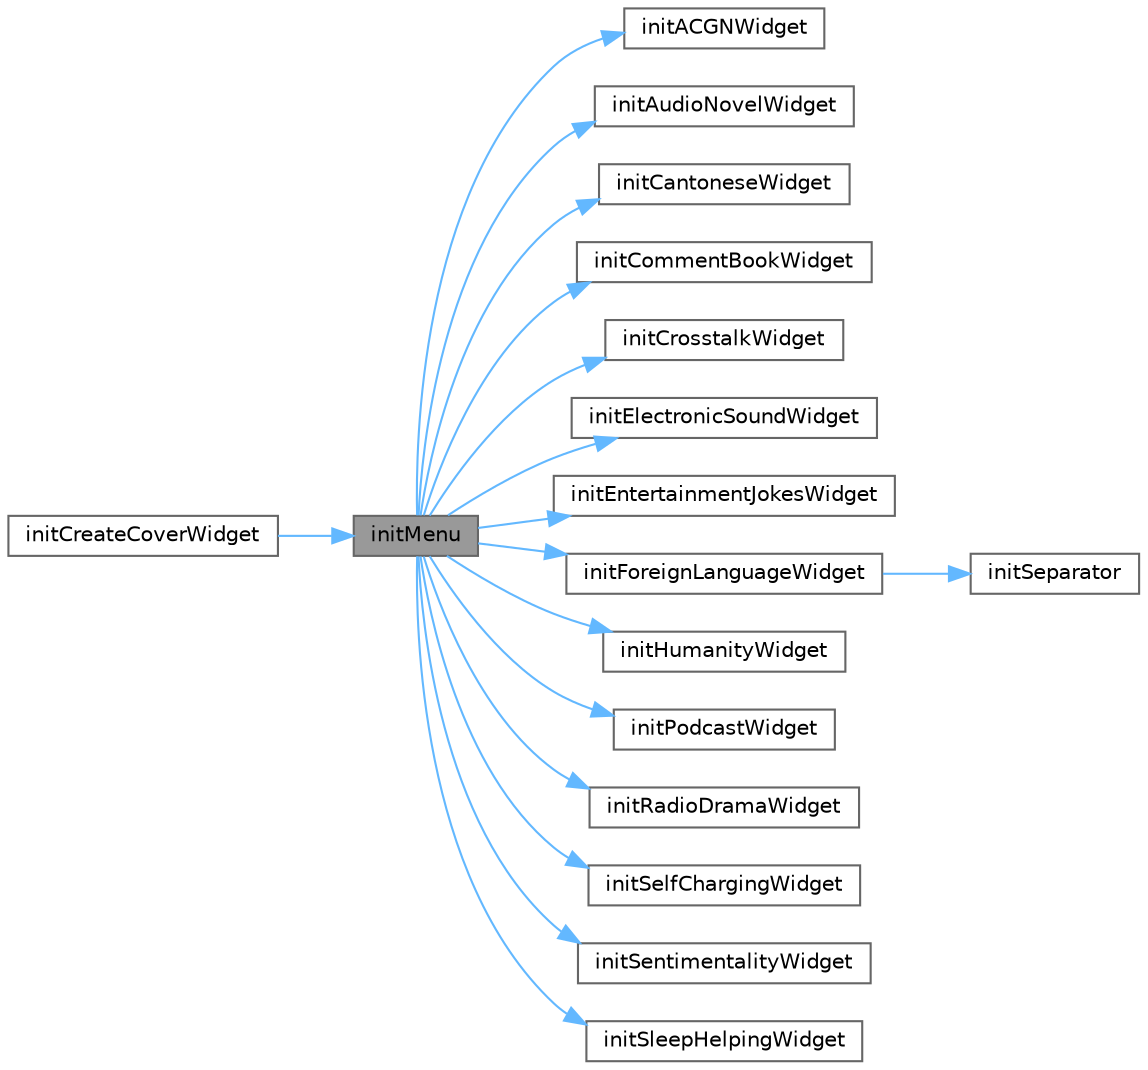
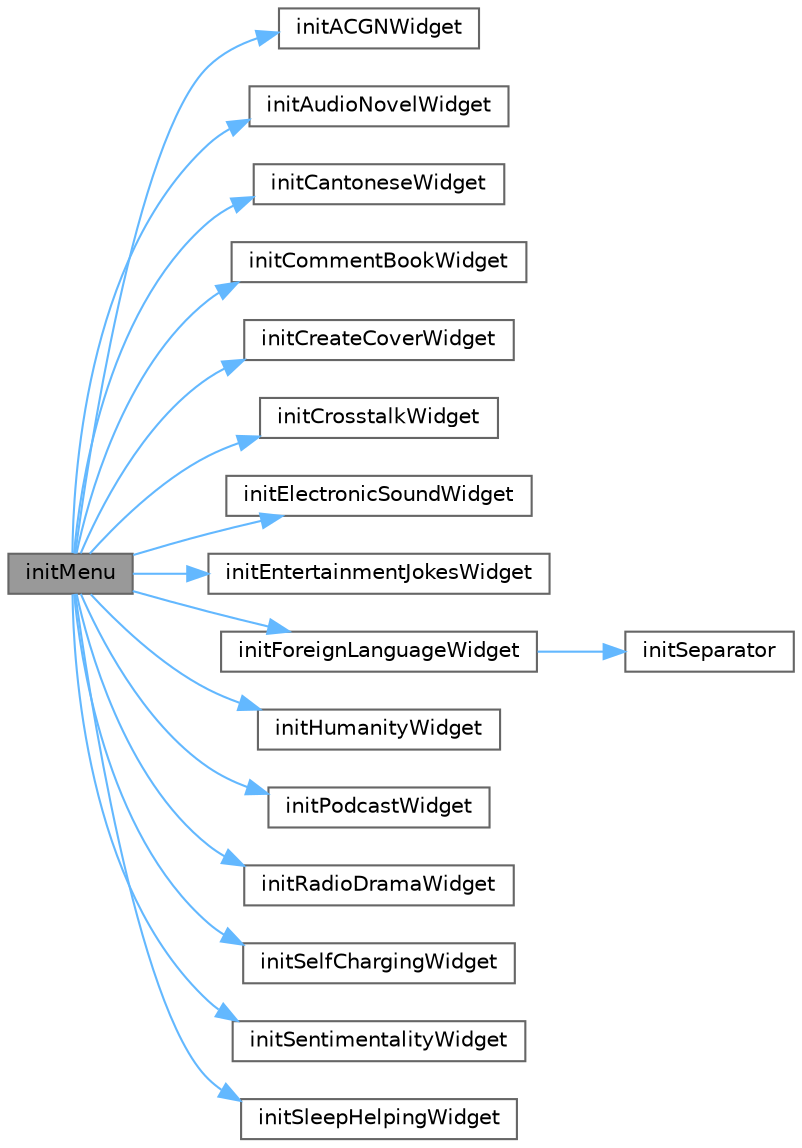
edge "initCreateCoverWidget" -> "initMenu": reversed
